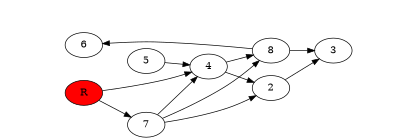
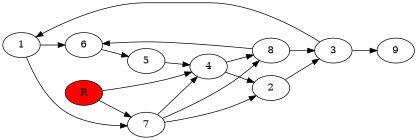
node "1": added
node "9": added
edge "6" -> "5": added
